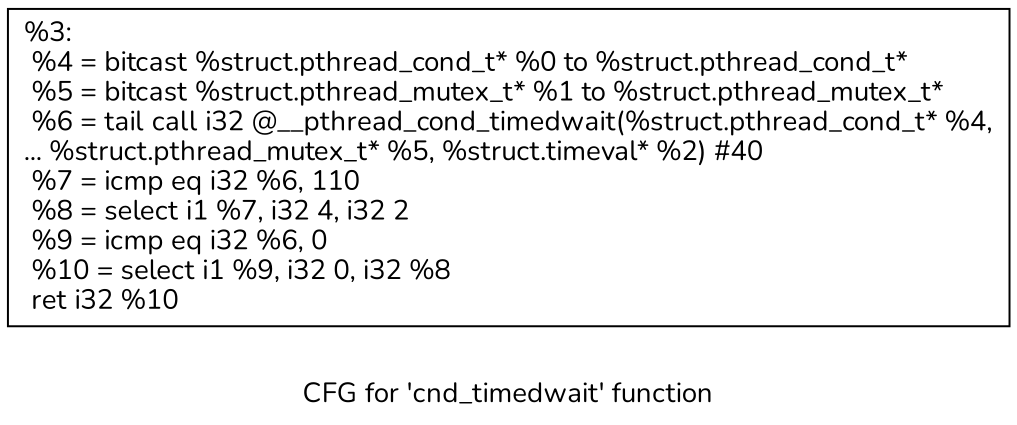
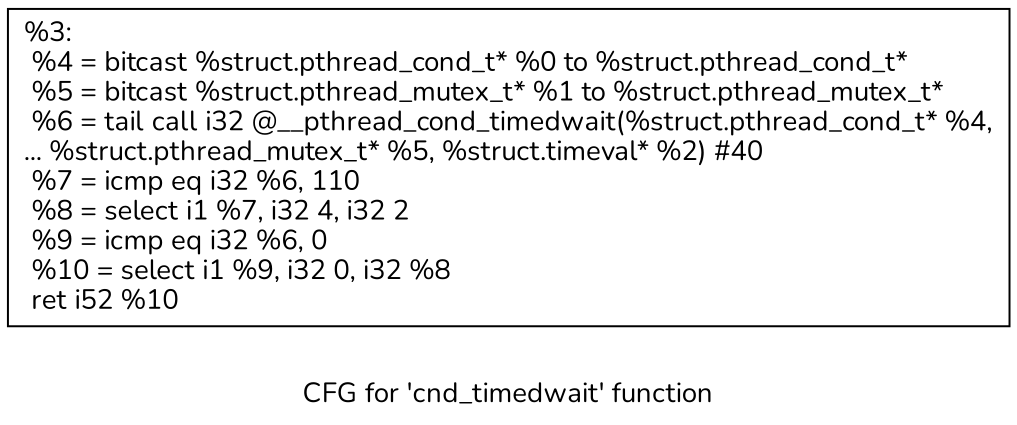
node "%3:": text "ret i32 %10" -> "ret i52 %10"
